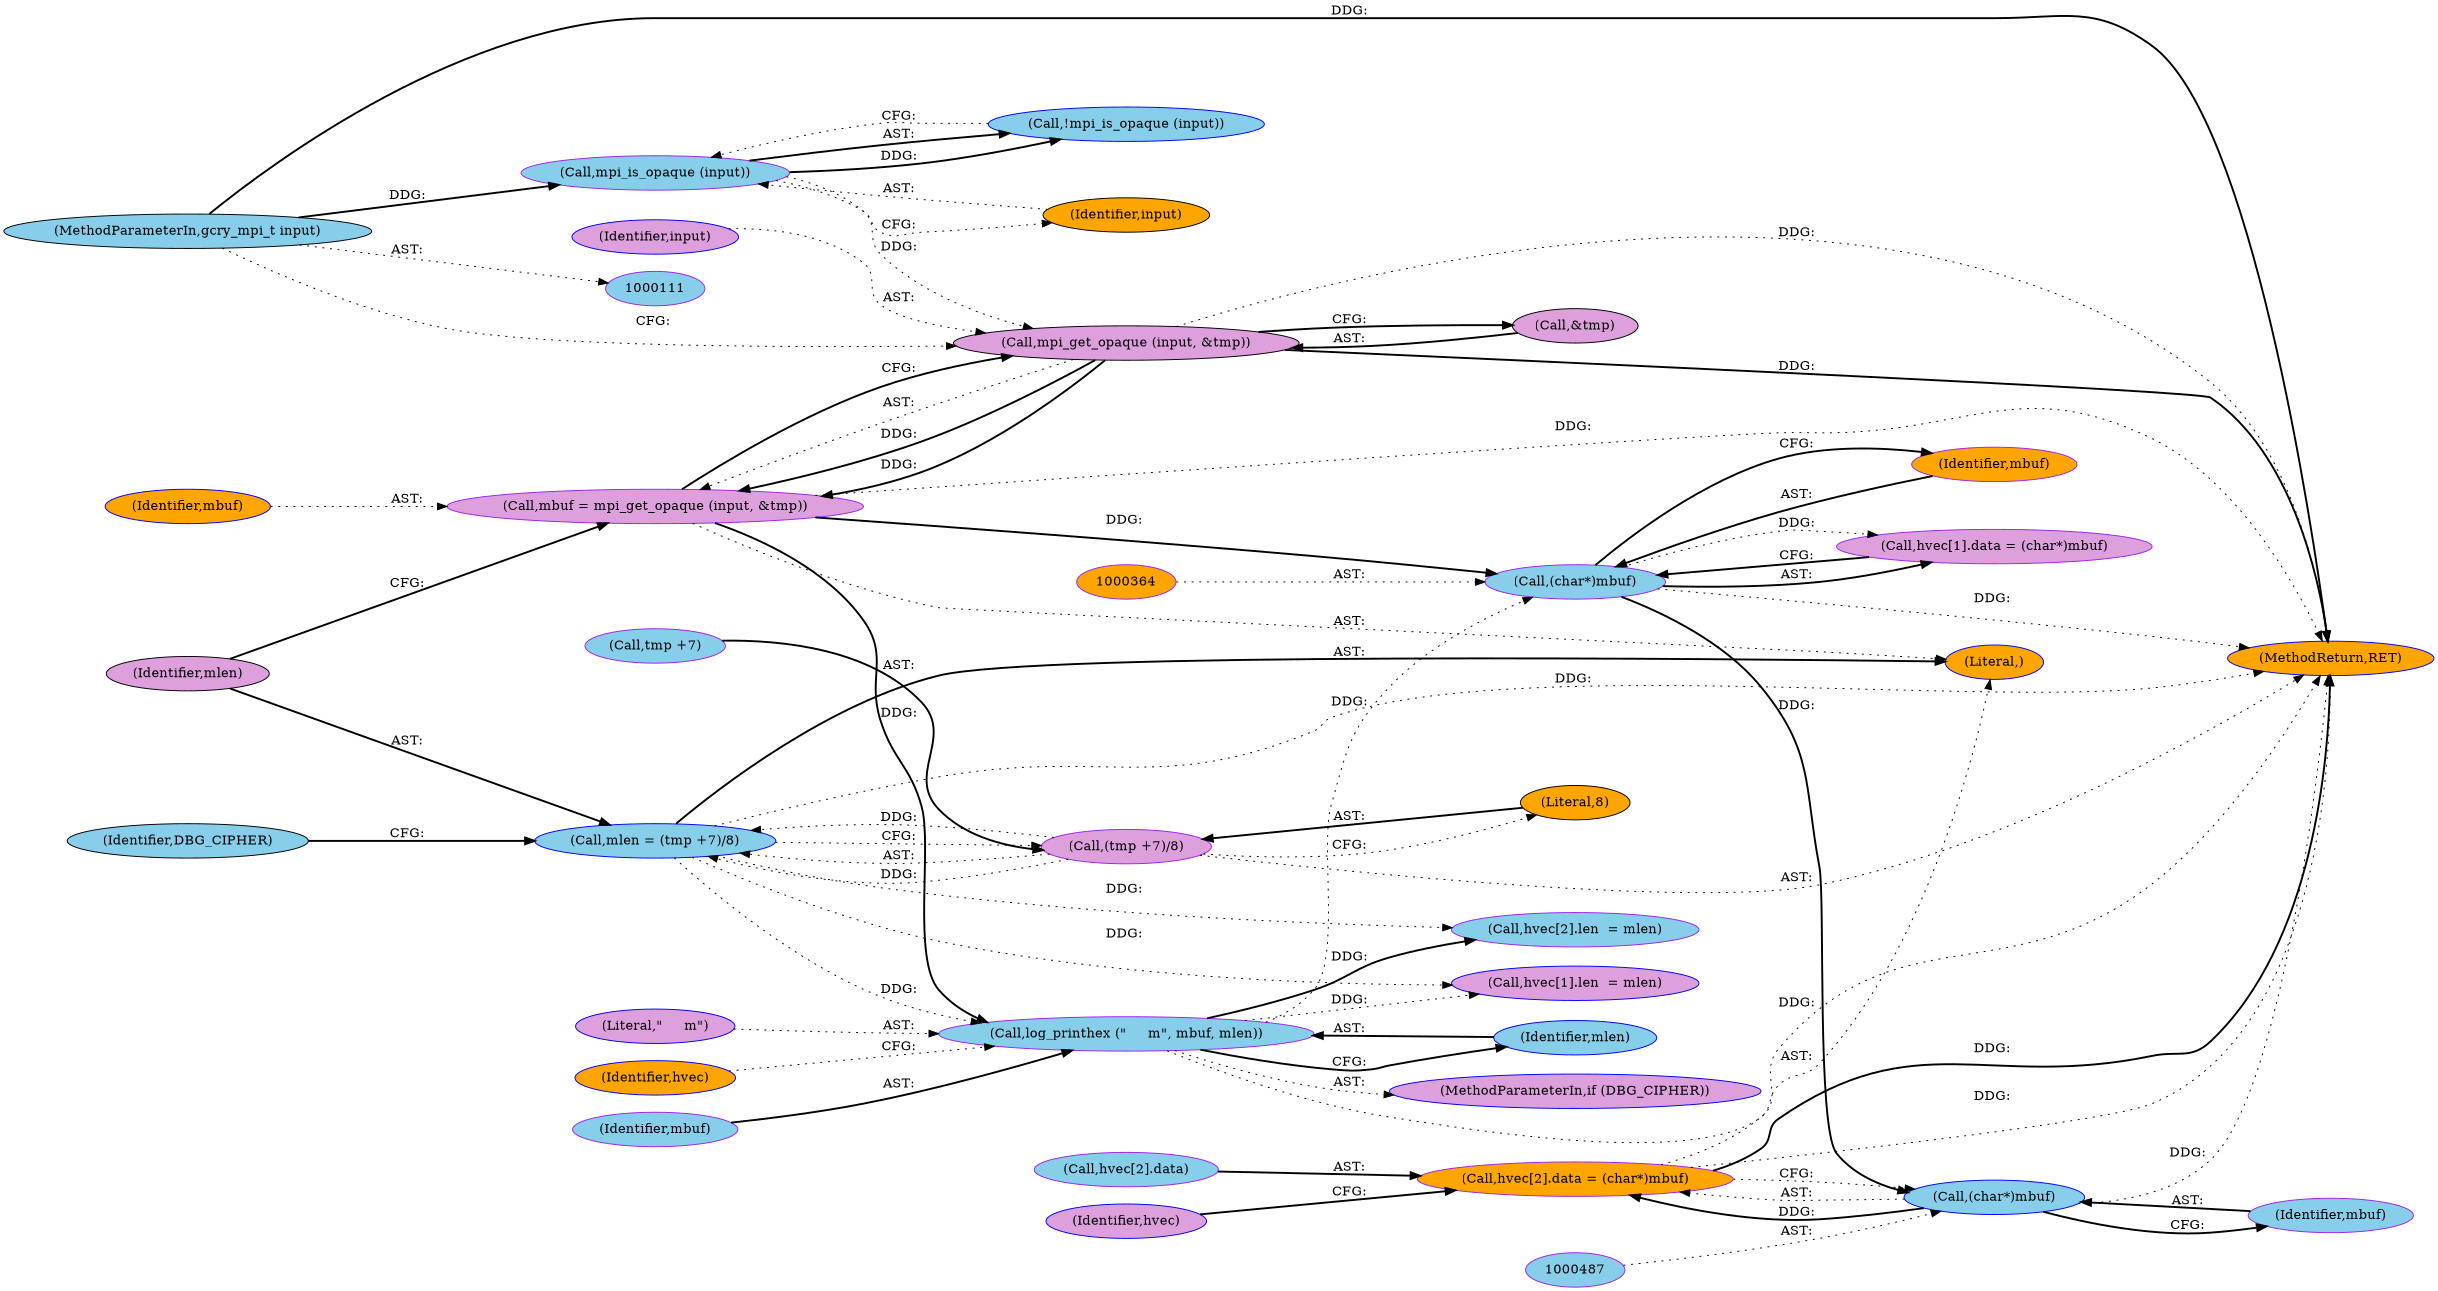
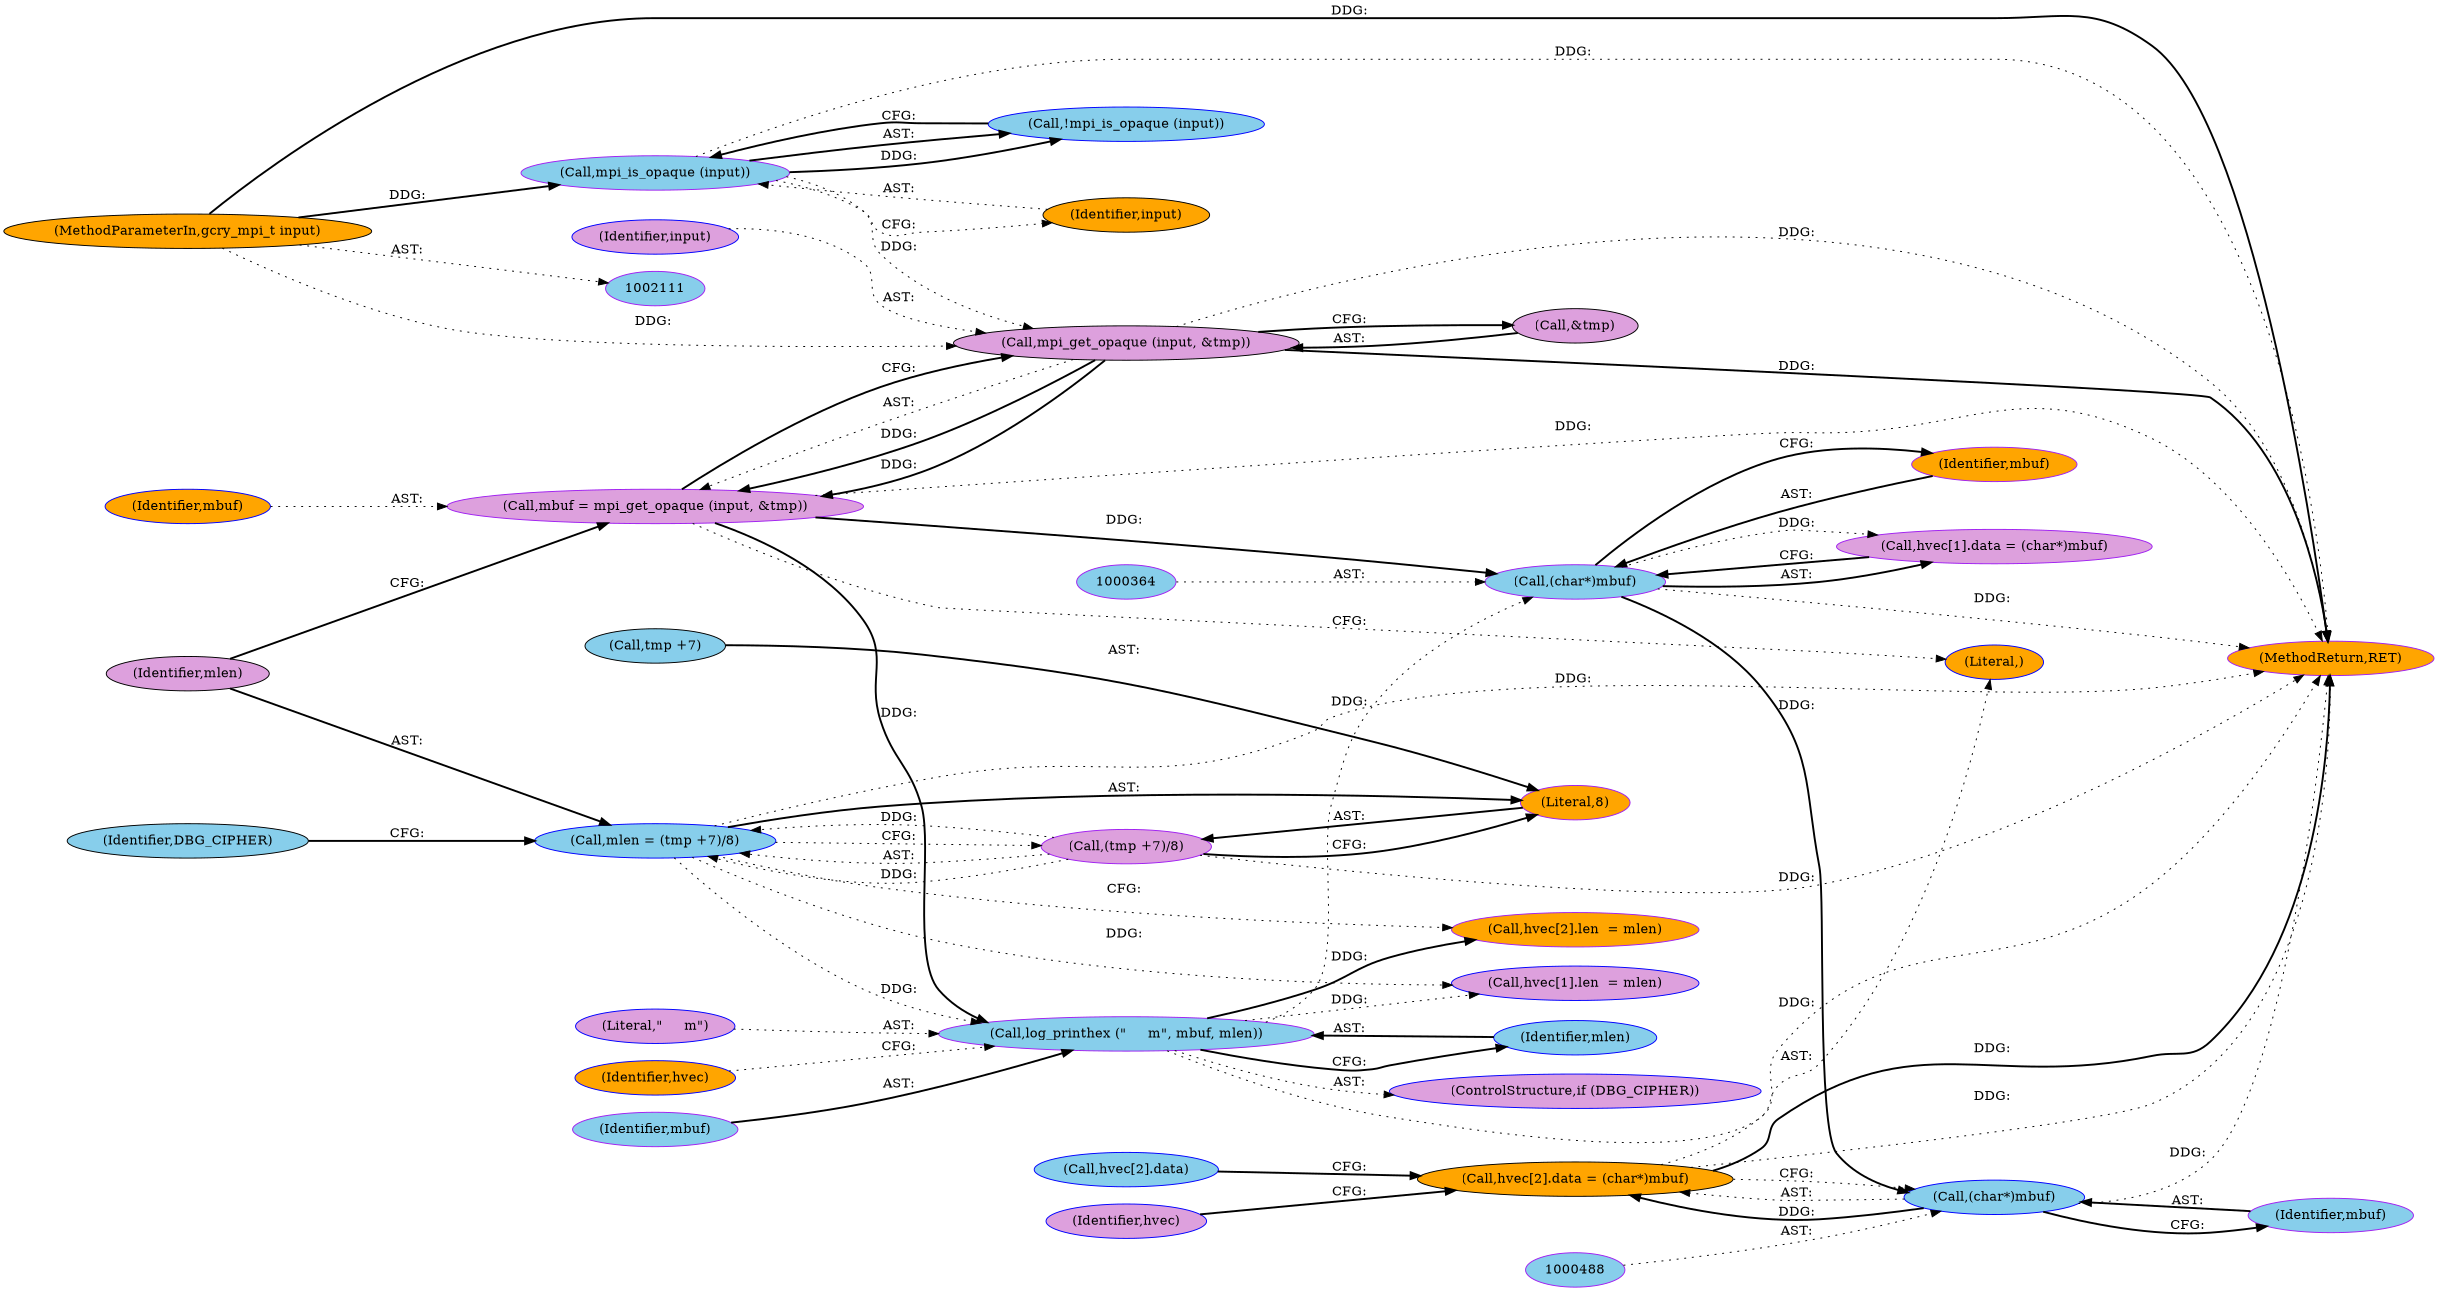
edge "(Call,mpi_is_opaque (input))" -> "(MethodReturn,RET)": added, label "DDG:"
edge "(Call,!mpi_is_opaque (input))" -> "(Call,mpi_is_opaque (input))": style dotted -> bold
node "(MethodParameterIn,gcry_mpi_t input)": fillcolor skyblue -> orange
node "1000111": label "1000111" -> "1002111"
edge "(MethodParameterIn,gcry_mpi_t input)" -> "(Call,mpi_get_opaque (input, &tmp))": label "CFG: " -> "DDG: "
node "1000364": fillcolor orange -> skyblue
edge "(Call,mbuf = mpi_get_opaque (input, &tmp))" -> "(Literal,)": label "AST: " -> "CFG: "
node "(Call,tmp +7)": color purple -> black
node "(MethodReturn,RET)": color blue -> purple
edge "(Call,mlen = (tmp +7)/8)" -> "(Literal,)": now "(Call,mlen = (tmp +7)/8)" -> "(Literal,8)"
edge "(Call,tmp +7)" -> "(Call,(tmp +7)/8)": now "(Call,tmp +7)" -> "(Literal,8)"
node "(Literal,8)": color black -> purple
edge "(Call,(tmp +7)/8)" -> "(Literal,8)": style dotted -> bold
edge "(Call,(tmp +7)/8)" -> "(MethodReturn,RET)": label "AST: " -> "DDG: "
edge "(Call,mlen = (tmp +7)/8)" -> "(Call,hvec[2].len  = mlen)": label "DDG: " -> "CFG: "
node "(Call,hvec[2].len  = mlen)": fillcolor skyblue -> orange
node "(MethodParameterIn,if (DBG_CIPHER))": label "(MethodParameterIn,if (DBG_CIPHER))" -> "(ControlStructure,if (DBG_CIPHER))"
edge "(Call,hvec[2].data)" -> "(Call,hvec[2].data = (char*)mbuf)": label "AST: " -> "CFG: "
node "(Call,hvec[2].data)": color purple -> blue
node "(Call,hvec[2].data = (char*)mbuf)": color purple -> black
node "1000487": label "1000487" -> "1000488"
